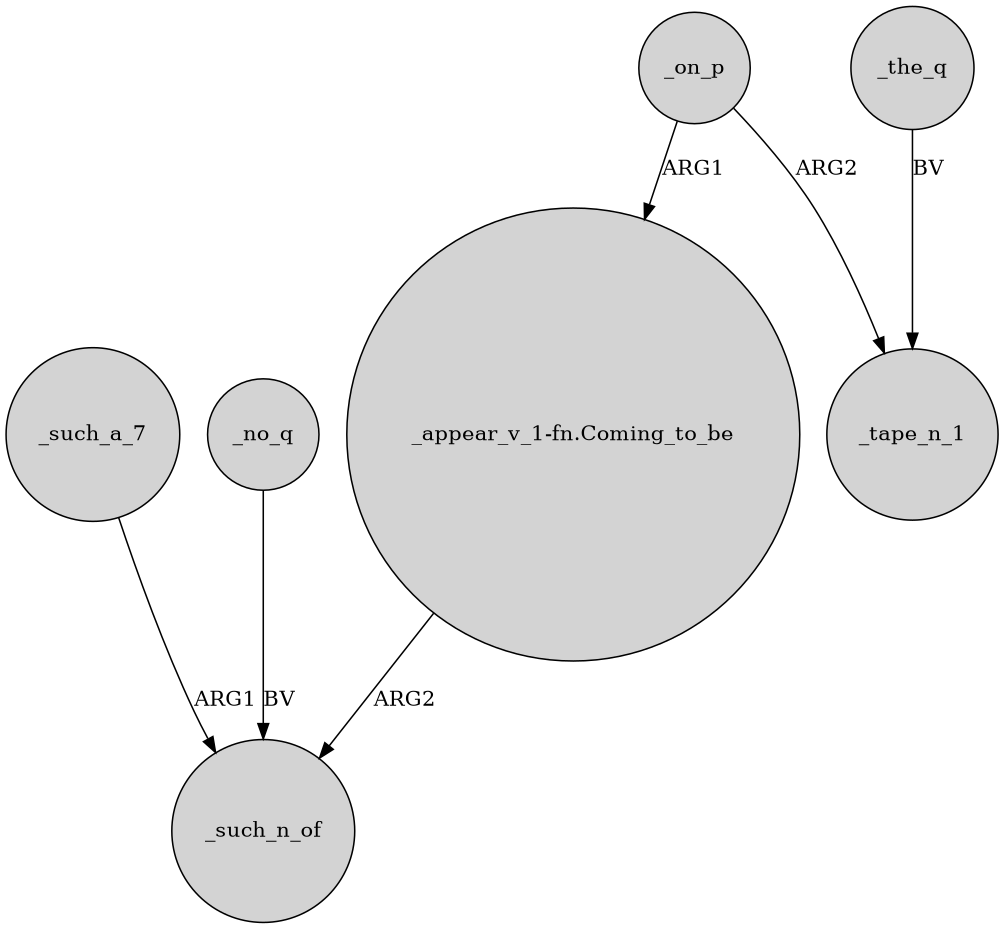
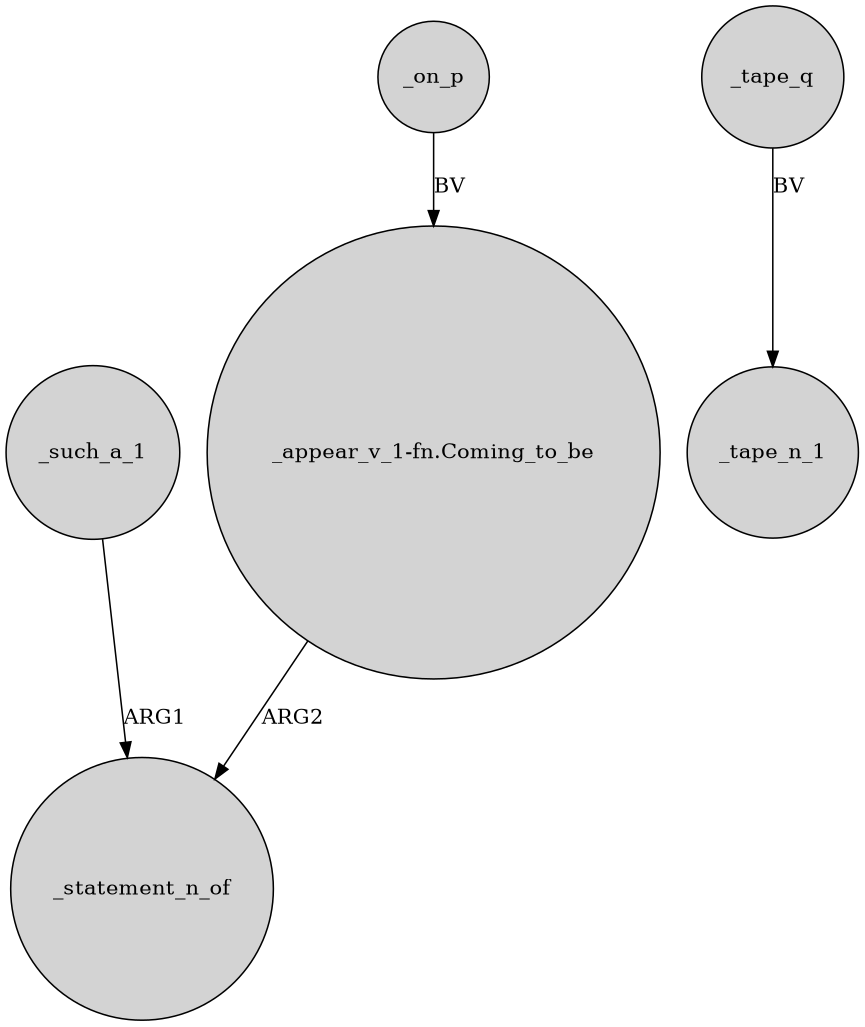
node "_the_q": label "_the_q" -> "_tape_q"
edge "_on_p" -> "_appear_v_1-fn.Coming_to_be": label "ARG1" -> "BV"
edge "_on_p" -> "_tape_n_1": removed, label "ARG2"
node "_such_a_7": label "_such_a_7" -> "_such_a_1"
node "_no_q": removed
node "_such_n_of": label "_such_n_of" -> "_statement_n_of"
